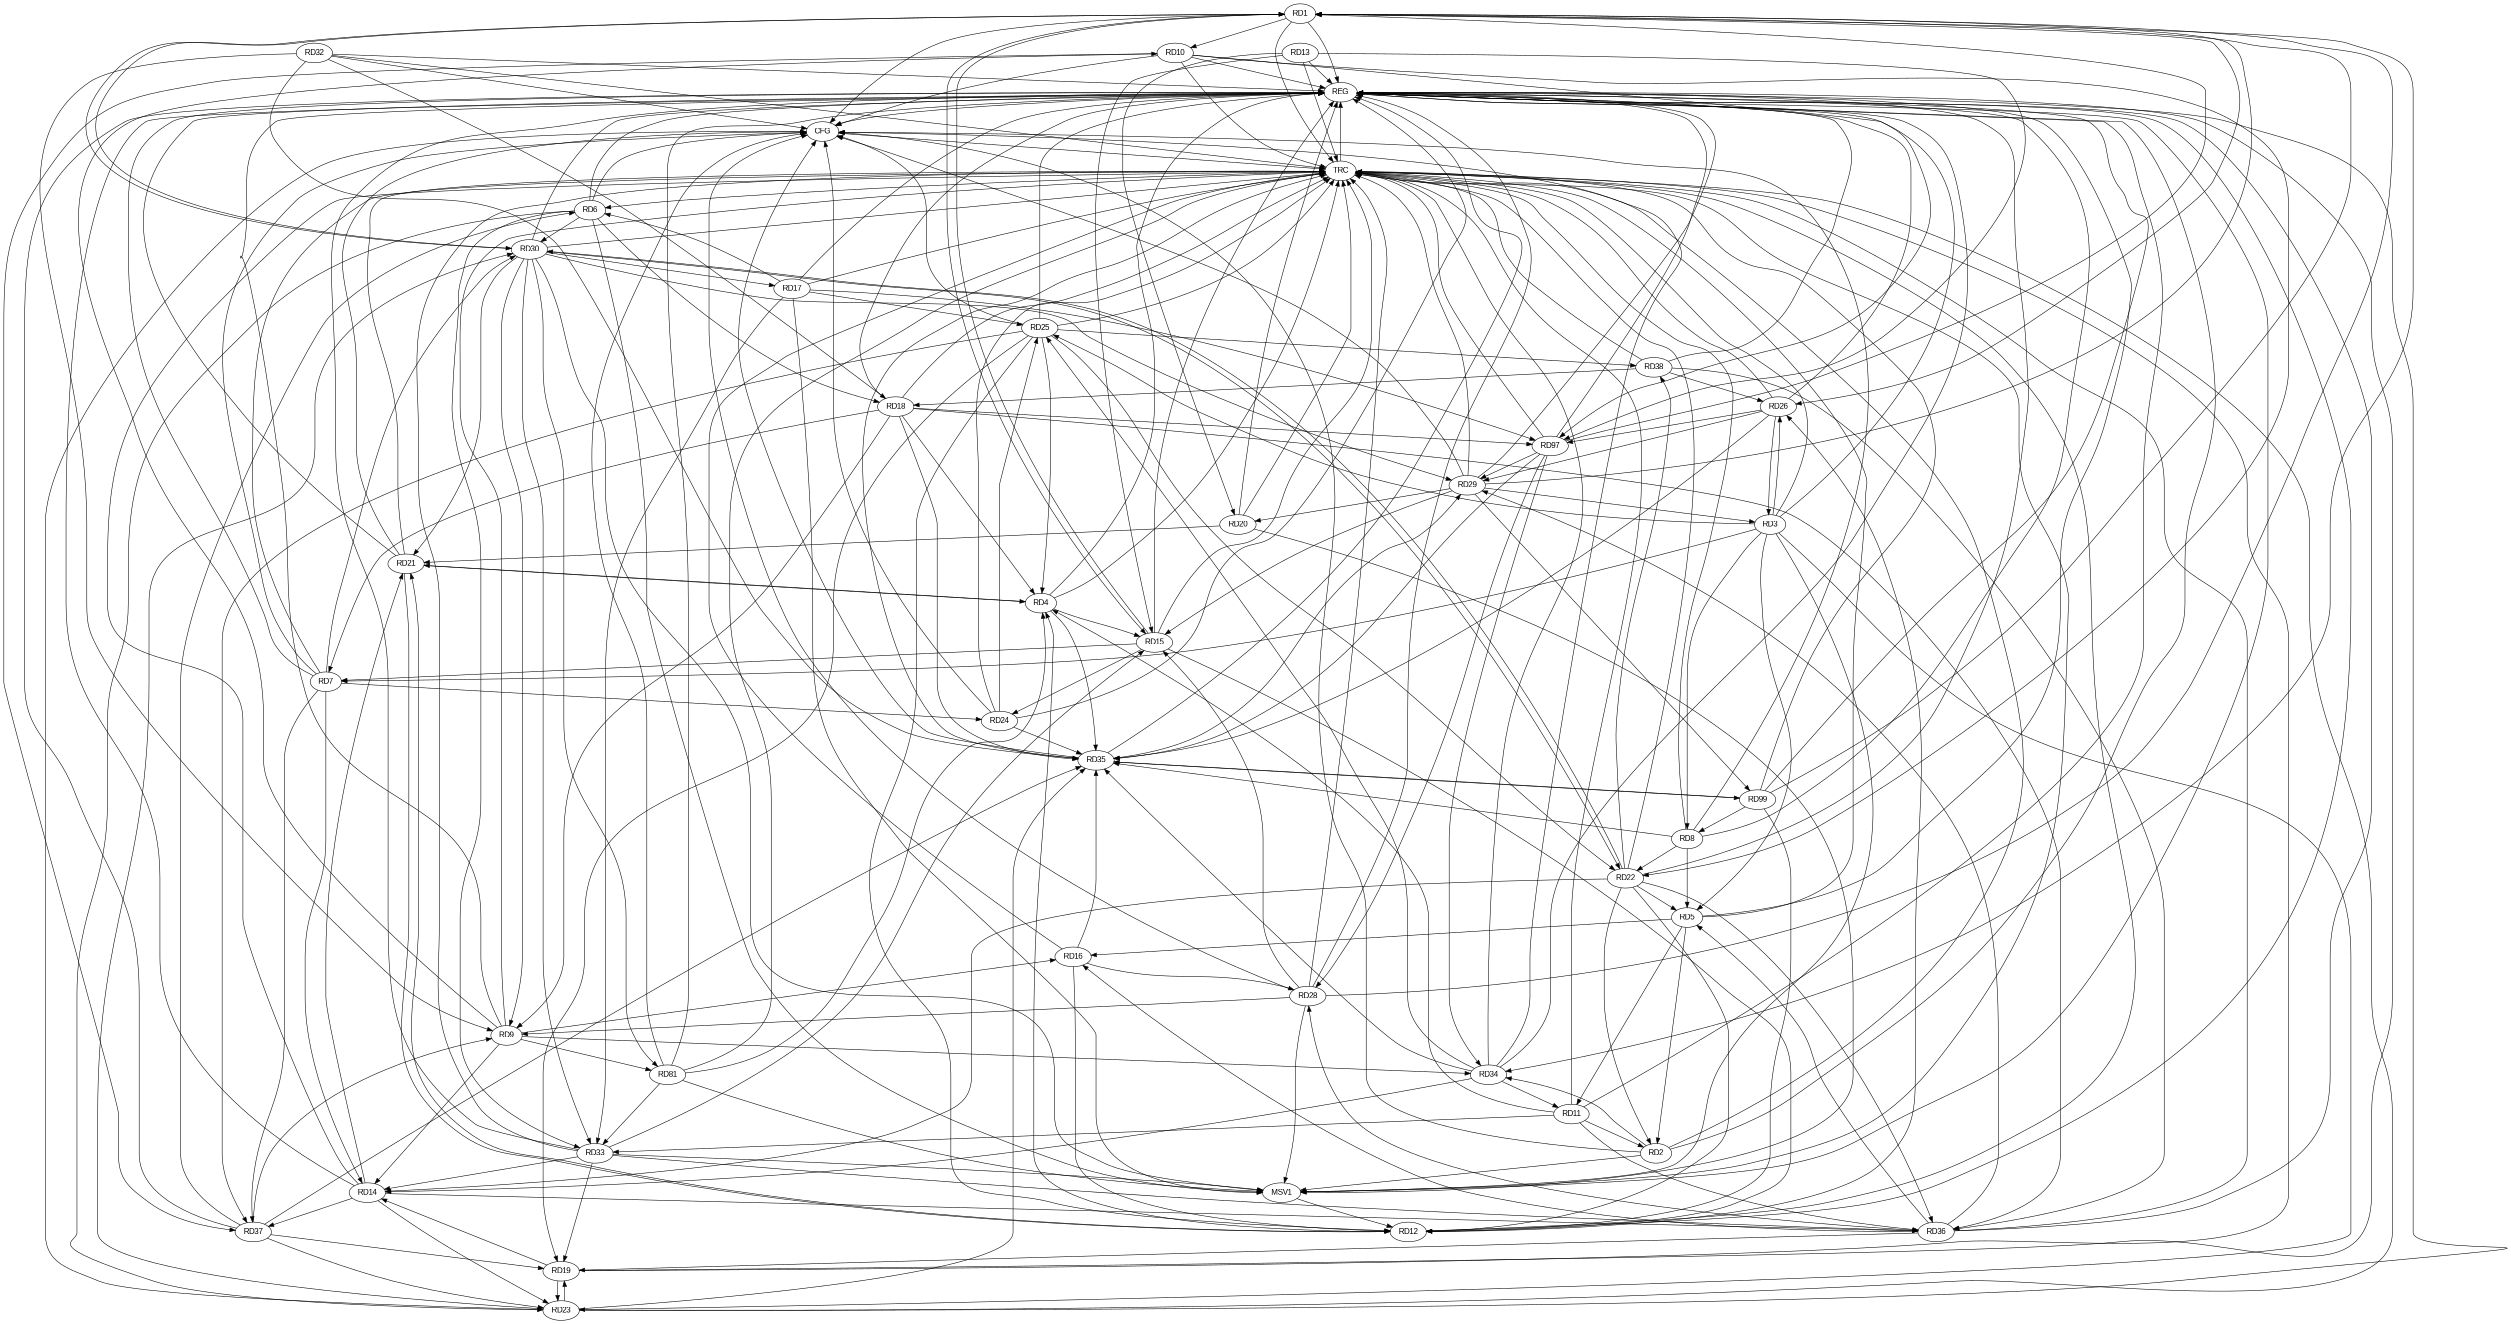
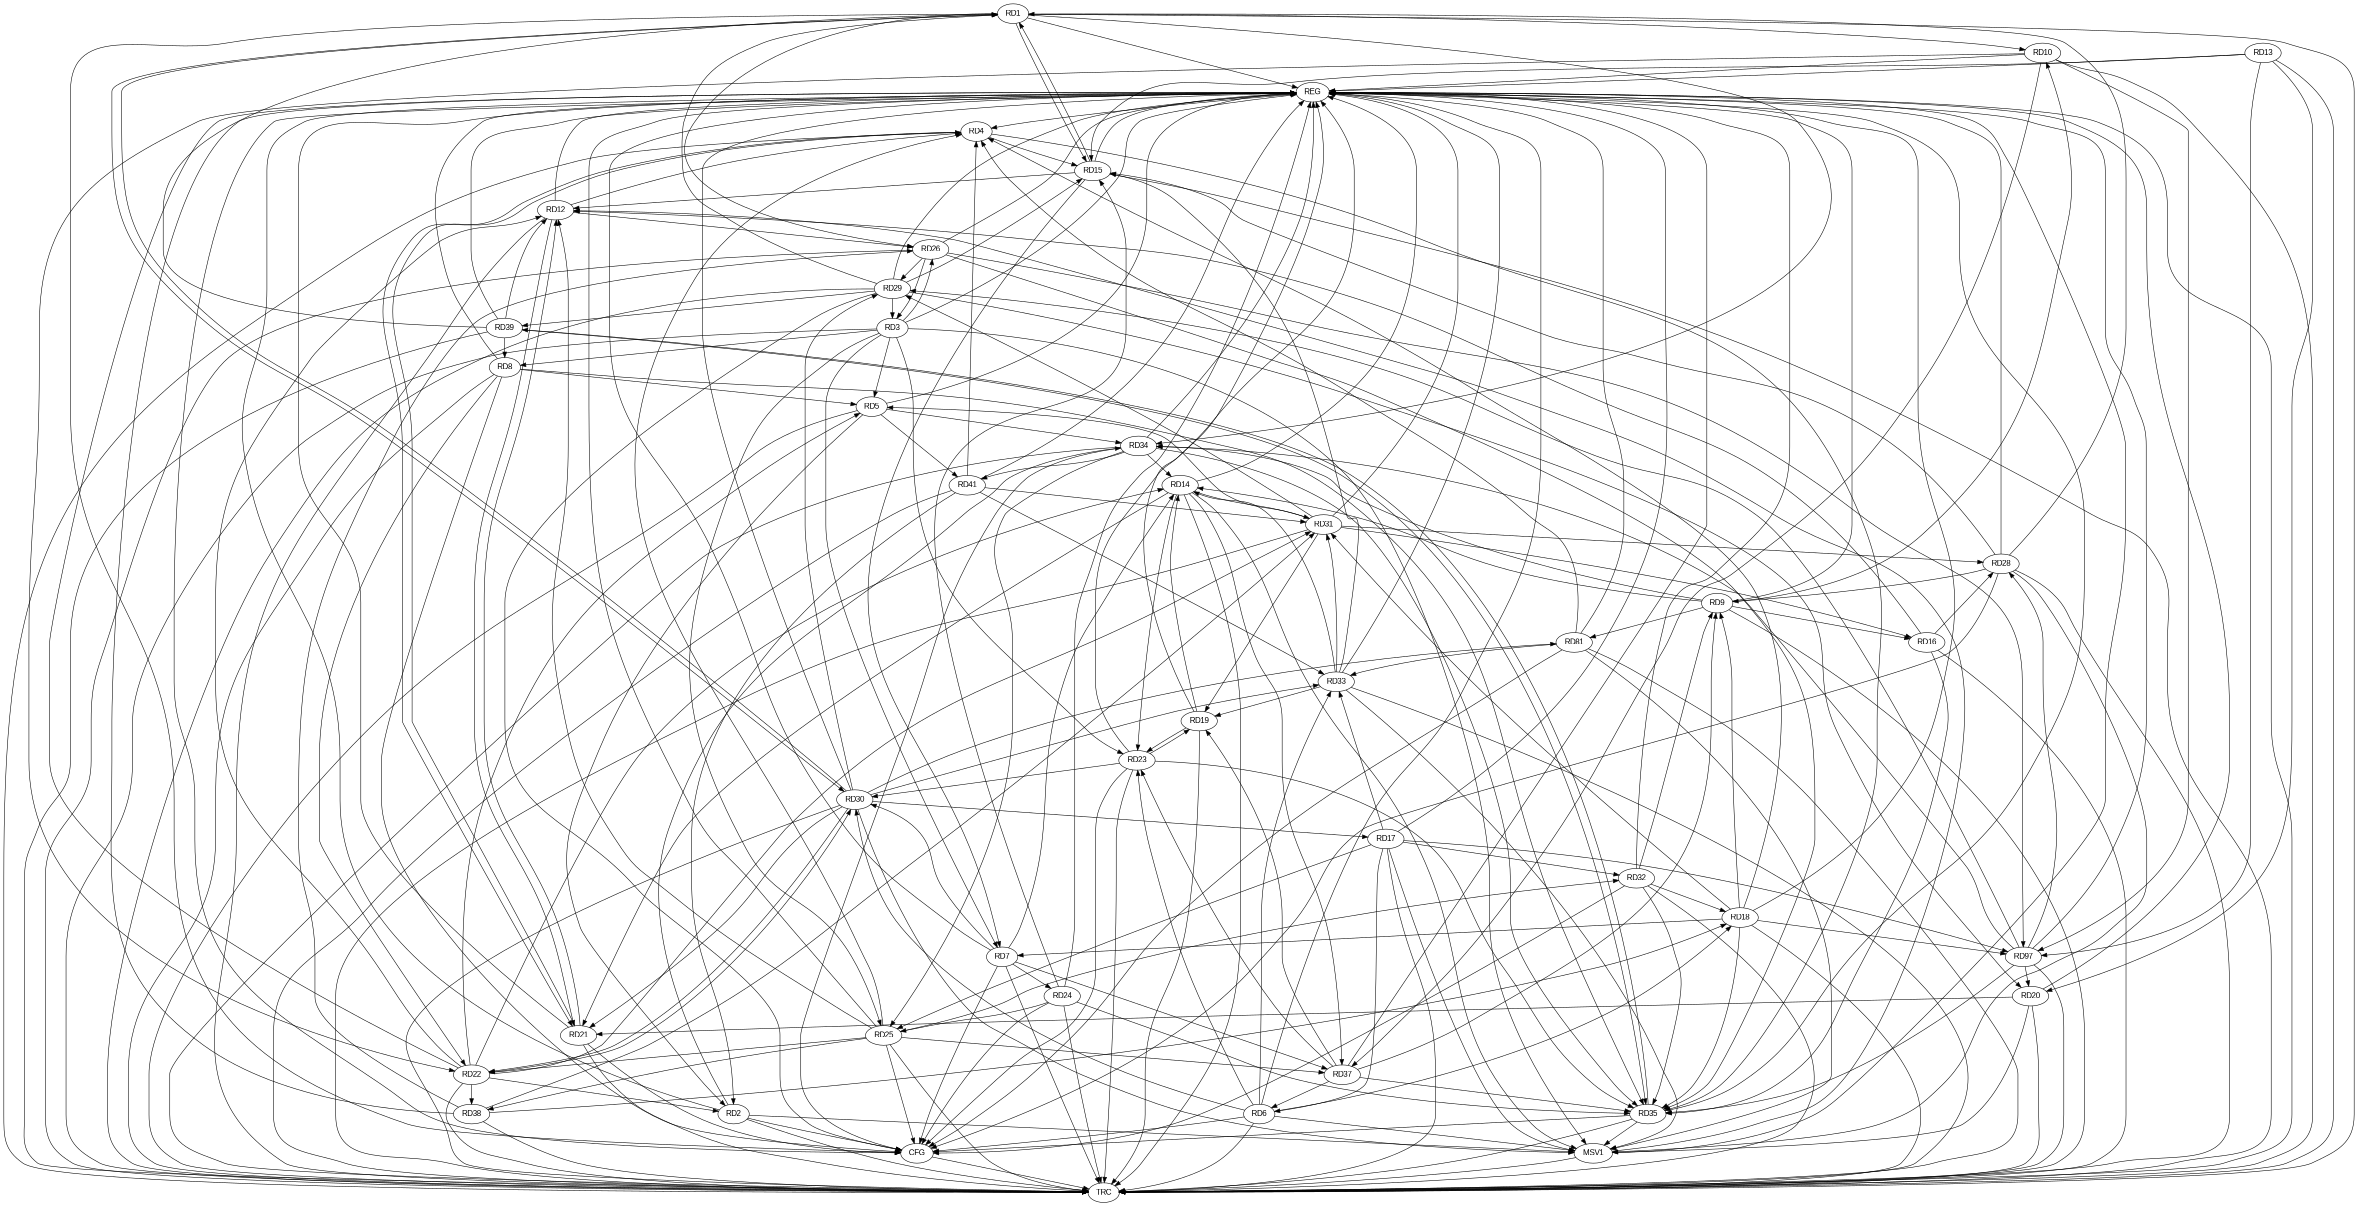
edge "RD97" -> "RD1": now "RD97" -> "RD20"
edge "RD10" -> "CFG": removed
edge "TRC" -> "RD6": reversed
edge "RD4" -> "REG": reversed
edge "RD30" -> "RD9": removed
edge "RD35" -> "RD29": now "RD35" -> "MSV1"
edge "RD15" -> "RD24": reversed
edge "RD25" -> "RD19": now "RD25" -> "RD32"
edge "RD14" -> "MSV1": added
node "RD99": label "RD99" -> "RD39"
edge "RD17" -> "RD32": added
edge "RD5" -> "RD16": now "RD5" -> "RD34"
node "RD11": label "RD11" -> "RD41"
node "RD36": label "RD36" -> "RD31"
